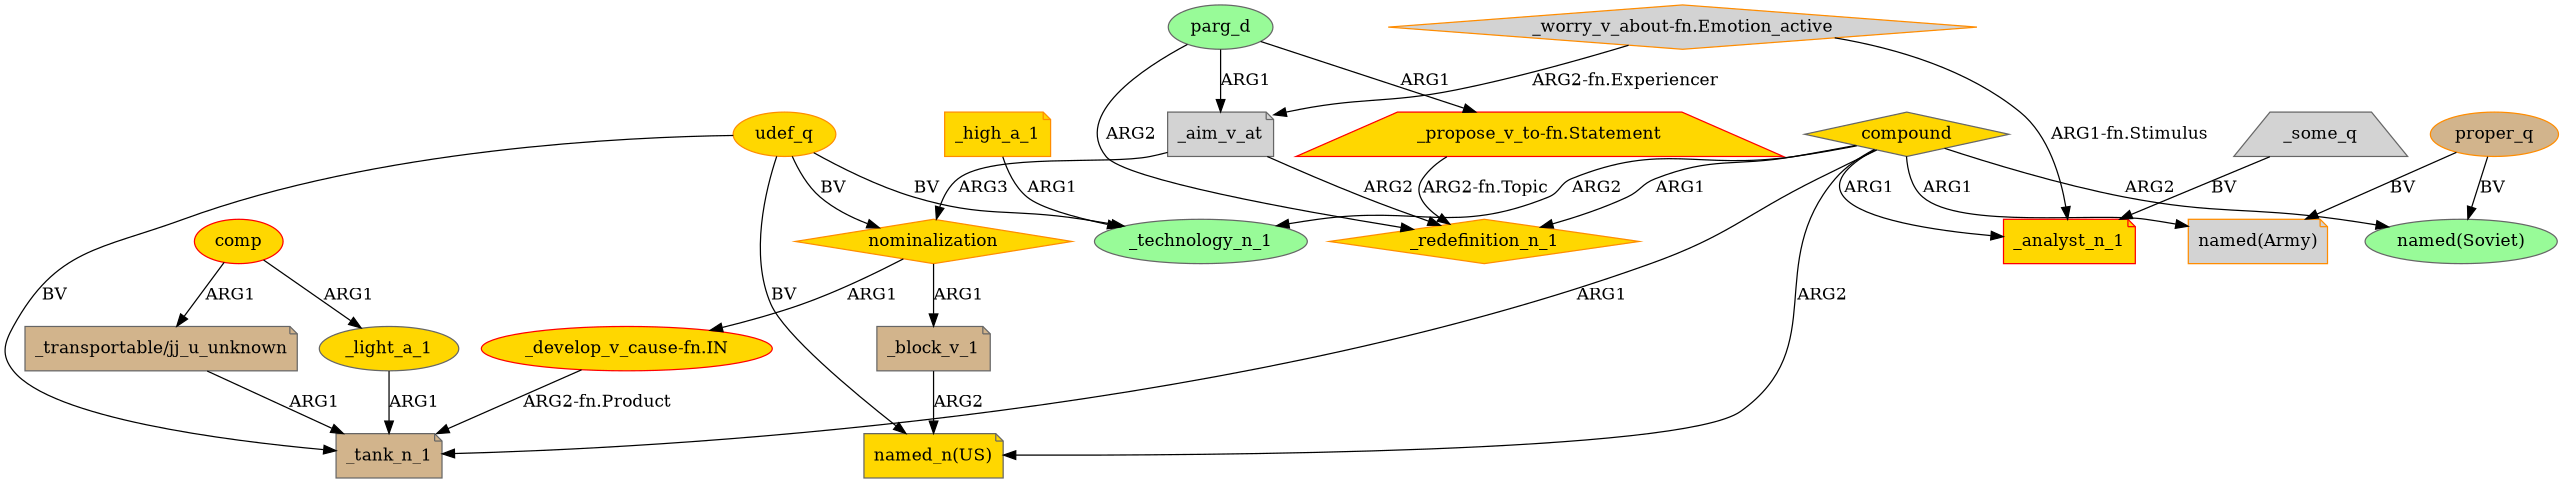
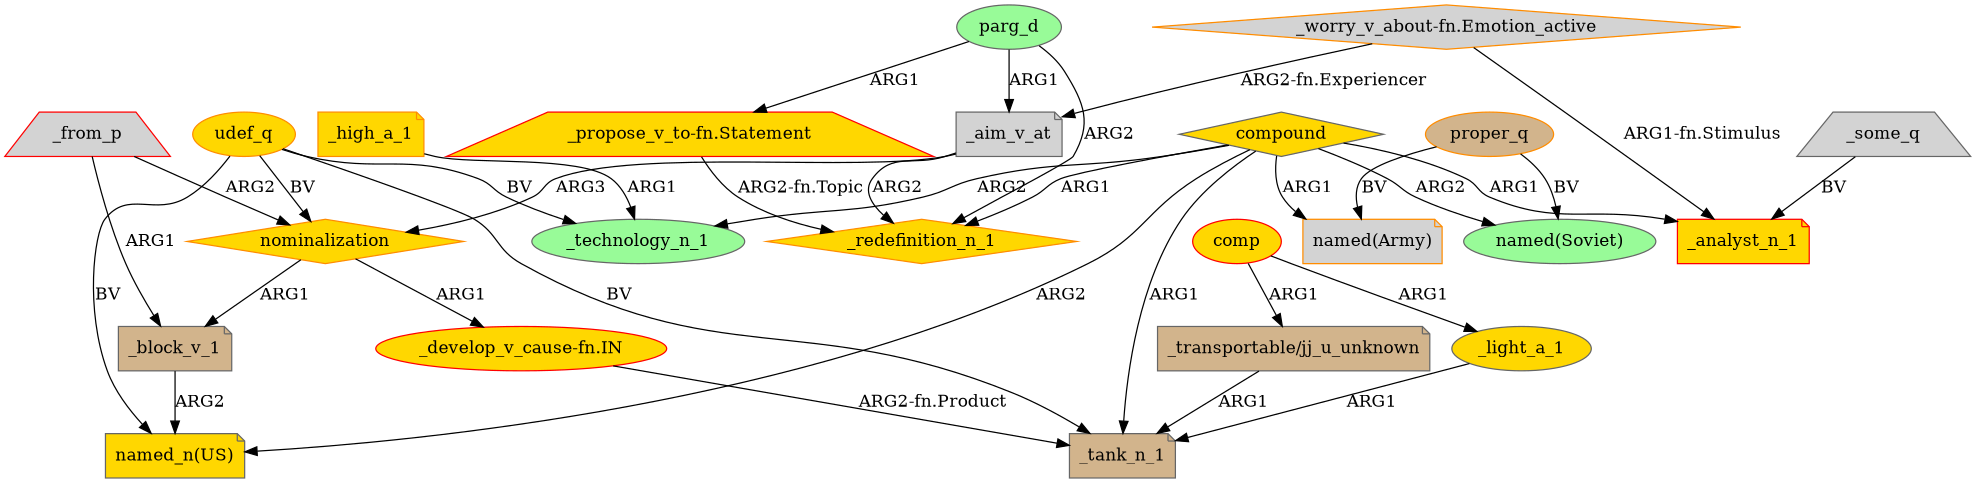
node "_from_p": added
